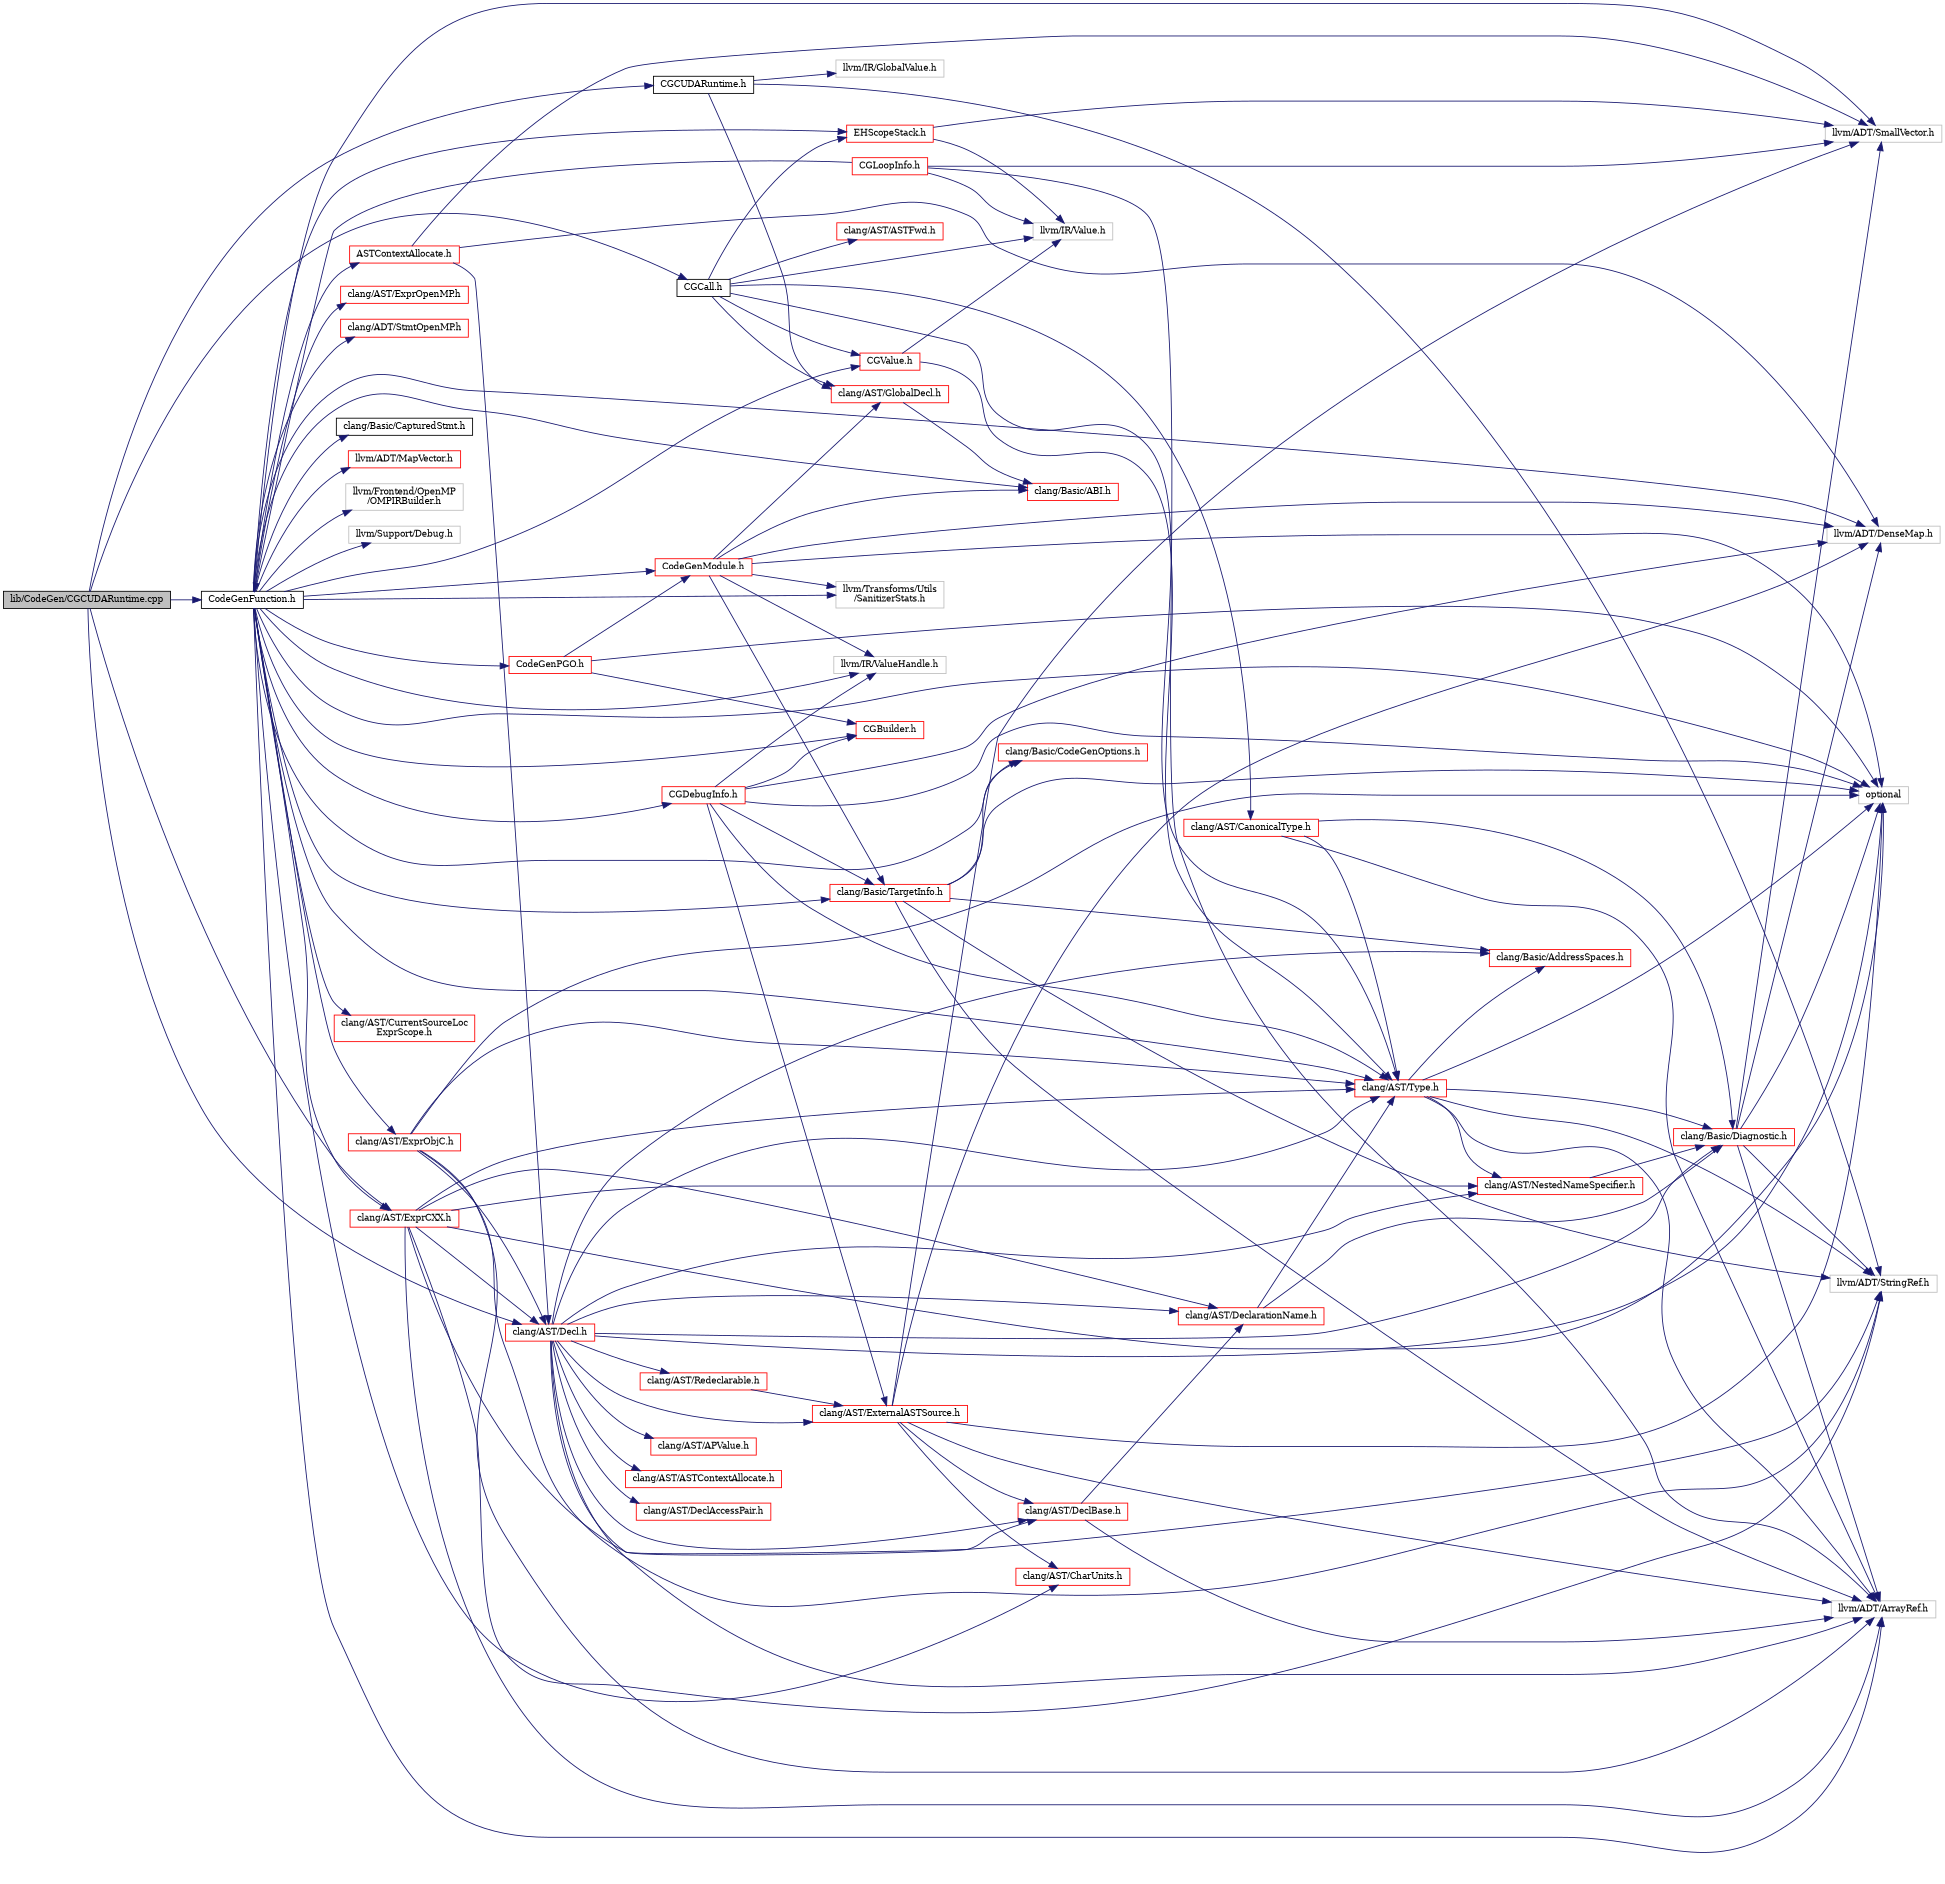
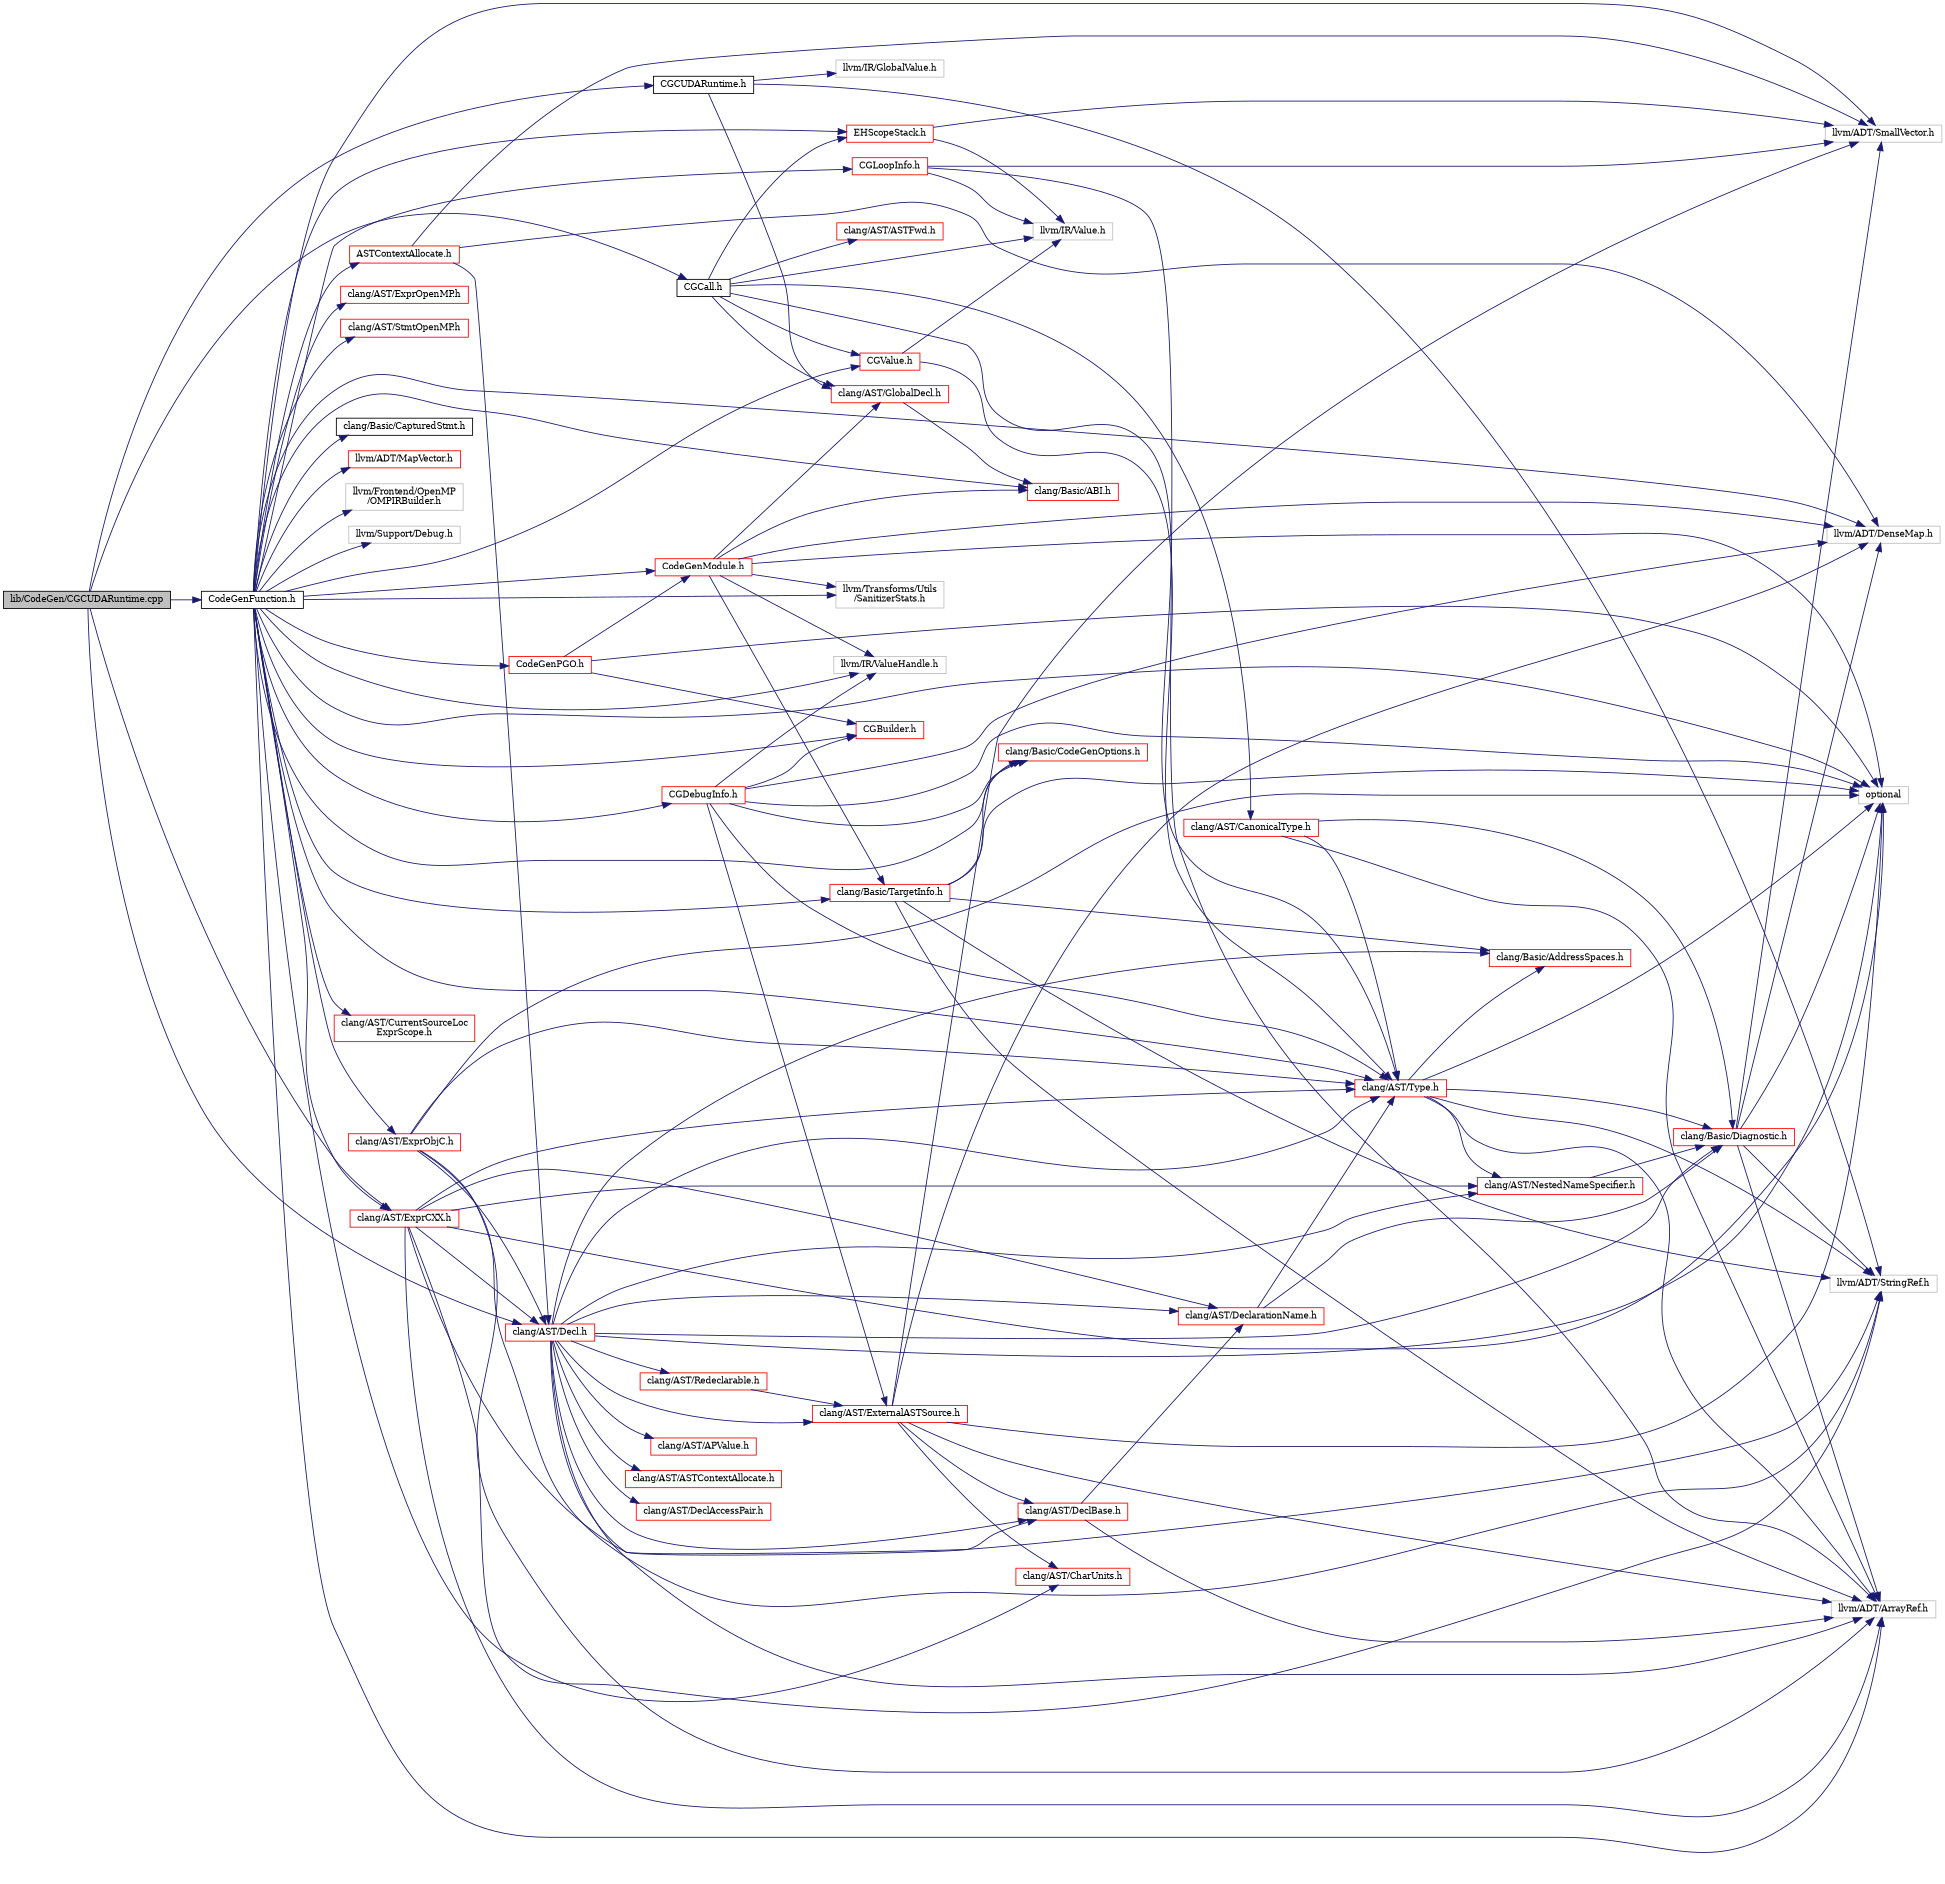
edge "CGLoopInfo.h" -> "CodeGenFunction.h": reversed
node "clang/ADT/StmtOpenMP.h": label "clang/ADT/StmtOpenMP.h" -> "clang/AST/StmtOpenMP.h"
edge "CGDebugInfo.h" -> "clang/Basic/TargetInfo.h": now "CGDebugInfo.h" -> "clang/Basic/CodeGenOptions.h"
